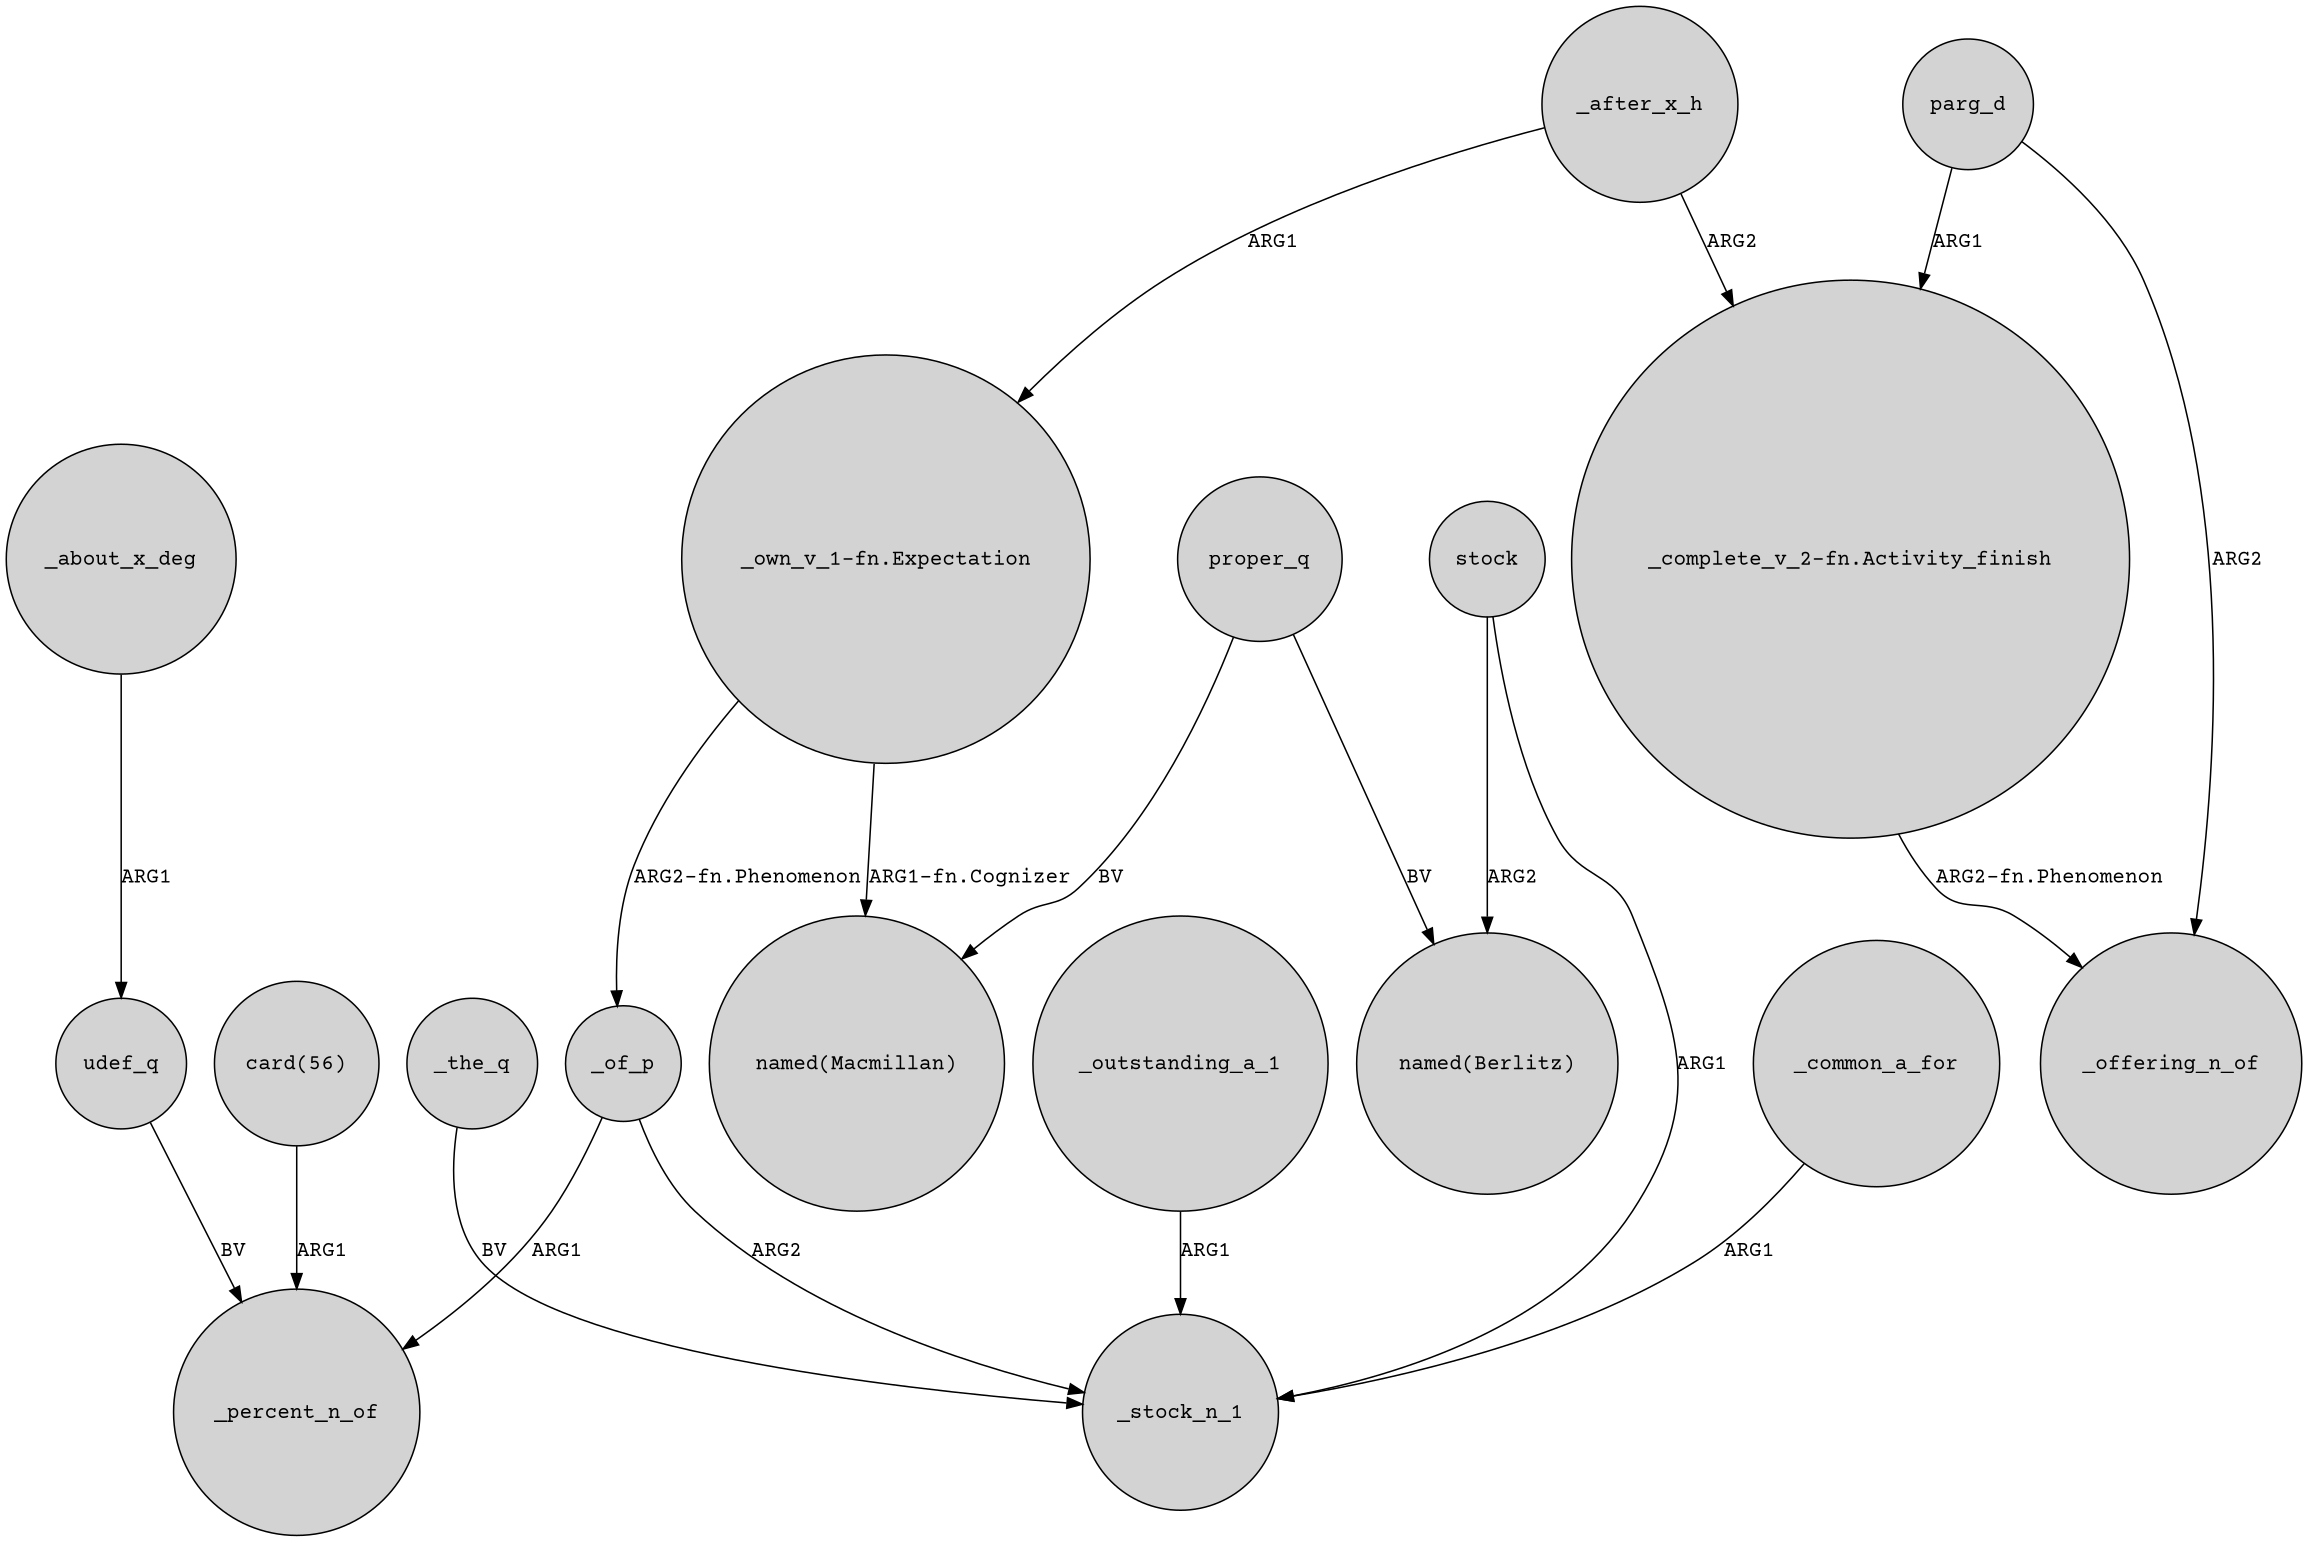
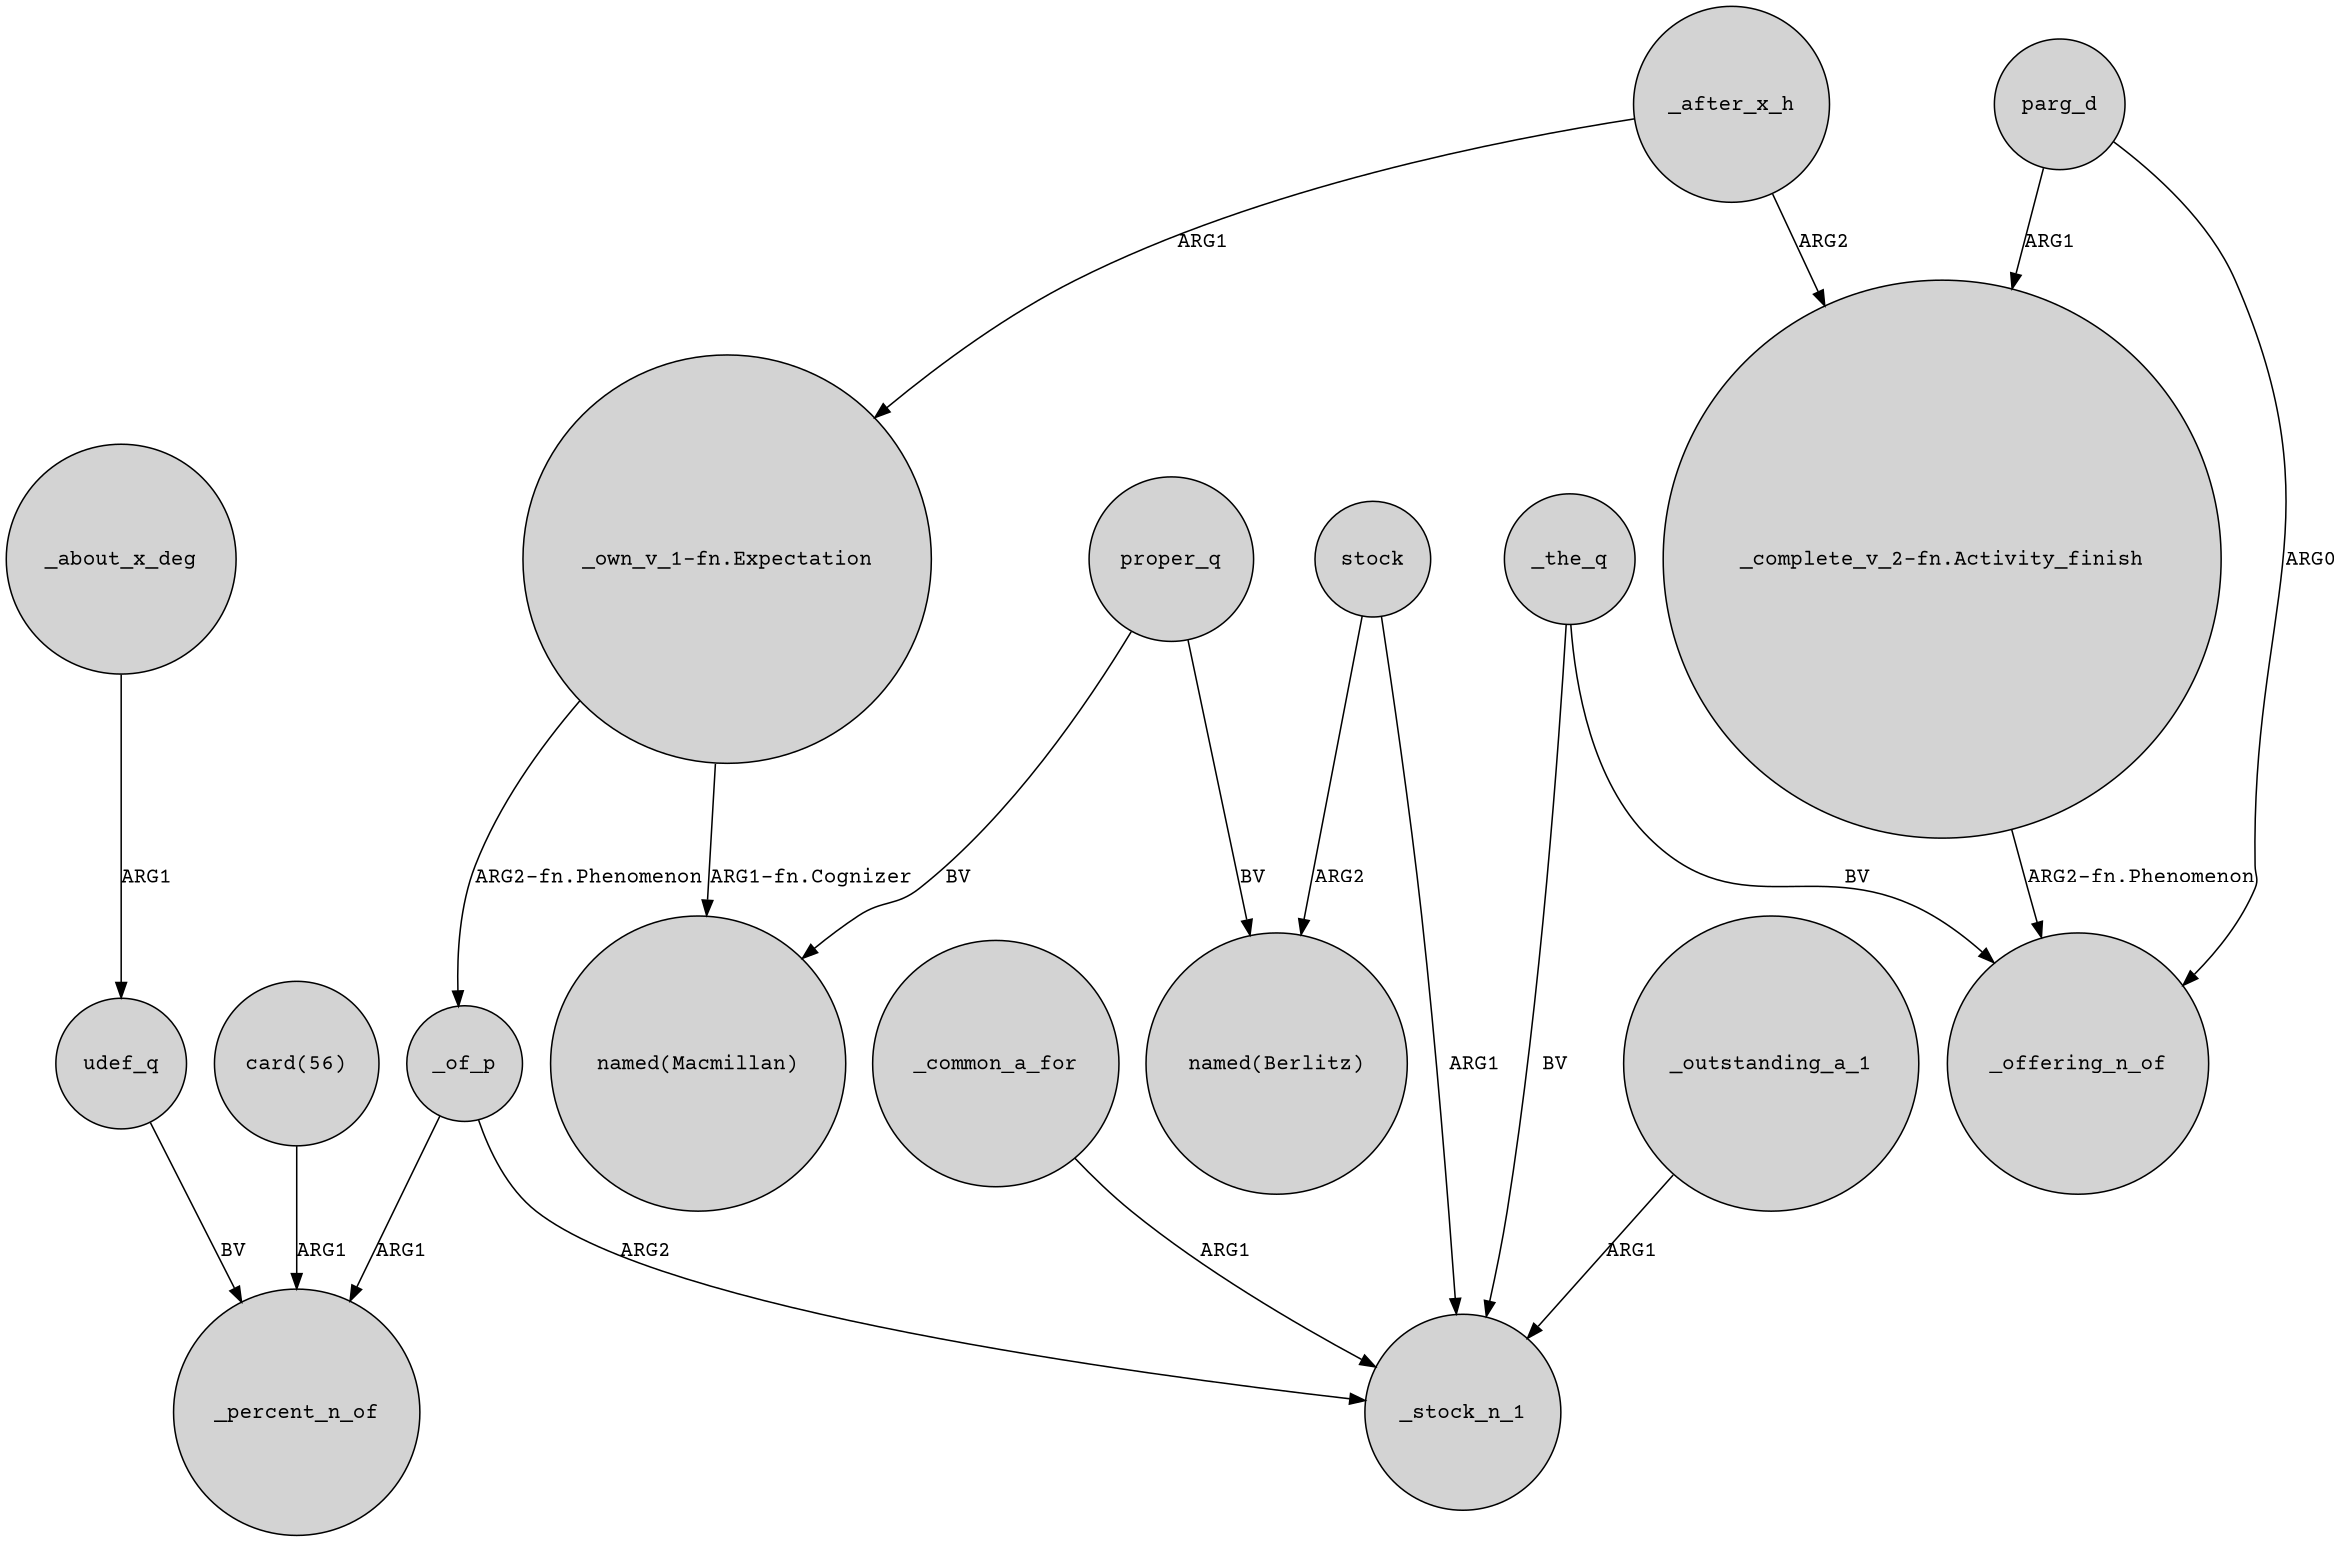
edge "parg_d" -> "_offering_n_of": label "ARG2" -> "ARG0"
edge "_the_q" -> "_offering_n_of": added, label "BV"
